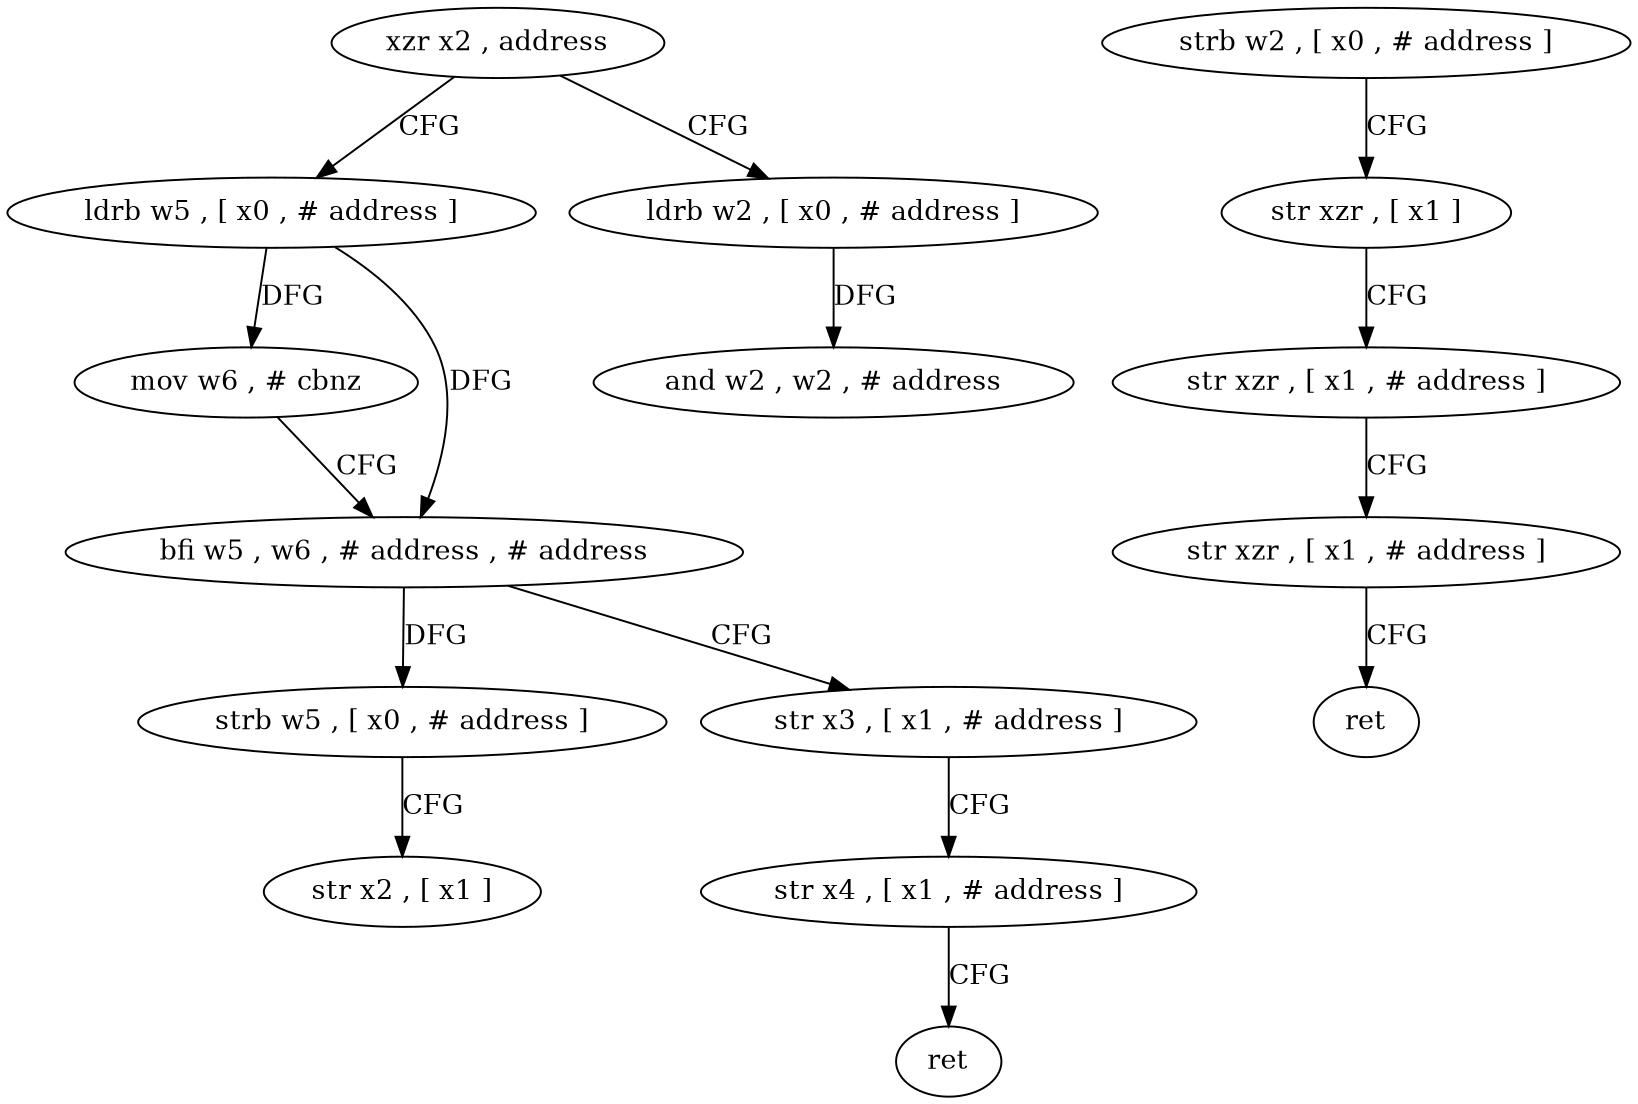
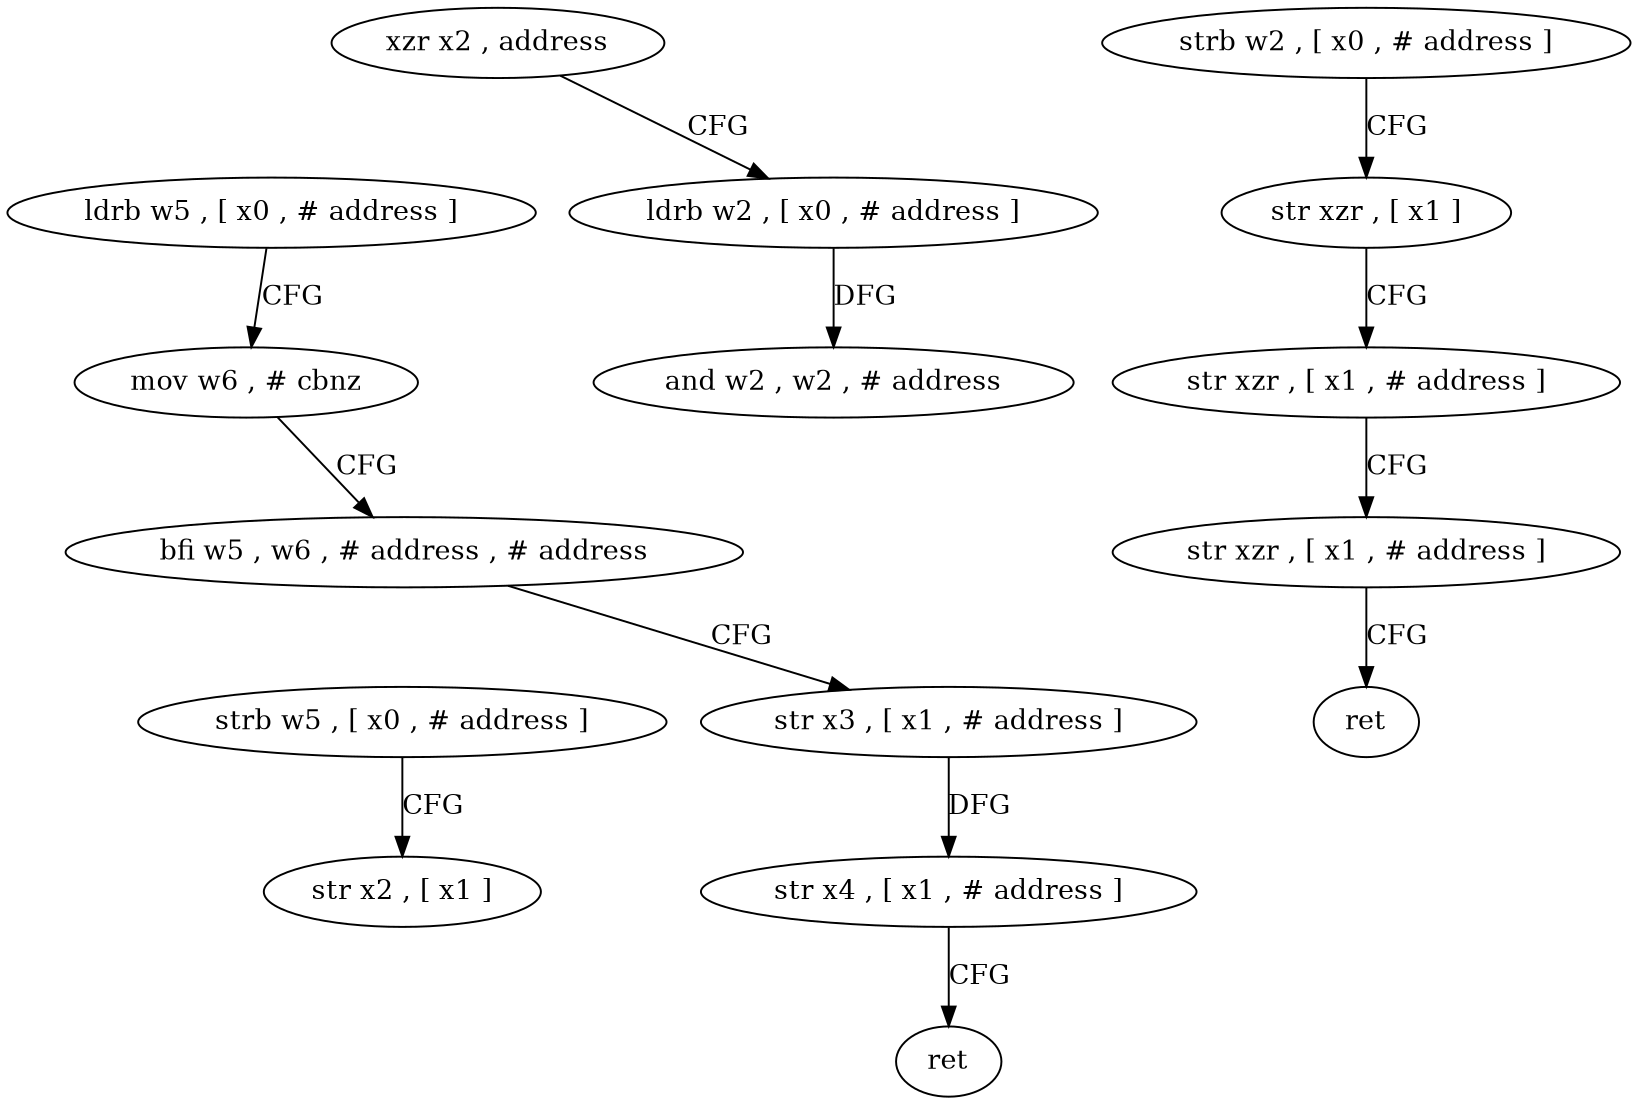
edge "xzr x2 , address" -> "ldrb w5 , [ x0 , # address ]": removed, label "CFG"
edge "ldrb w5 , [ x0 , # address ]" -> "mov w6 , # cbnz": label "DFG" -> "CFG"
edge "ldrb w5 , [ x0 , # address ]" -> "bfi w5 , w6 , # address , # address": removed, label "DFG"
edge "bfi w5 , w6 , # address , # address" -> "strb w5 , [ x0 , # address ]": removed, label "DFG"
edge "str x3 , [ x1 , # address ]" -> "str x4 , [ x1 , # address ]": label "CFG" -> "DFG"
